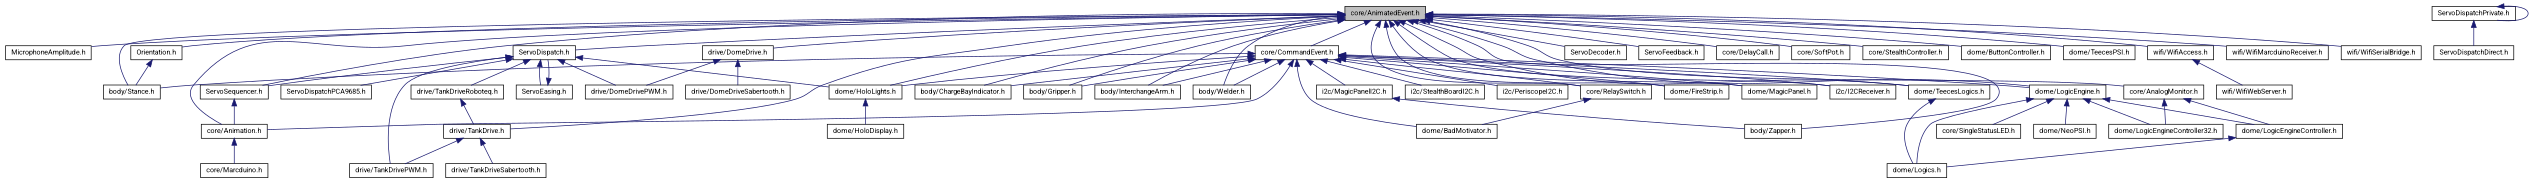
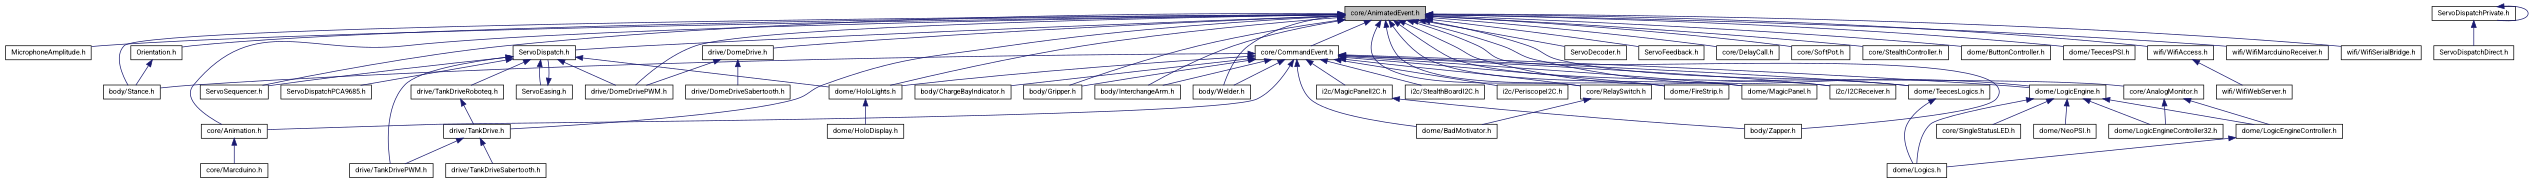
edge "body/ChargeBayIndicator.h" -> "core/AnimatedEvent.h": now "drive/DomeDrivePWM.h" -> "core/AnimatedEvent.h"
edge "core/Animation.h" -> "ServoSequencer.h": removed
